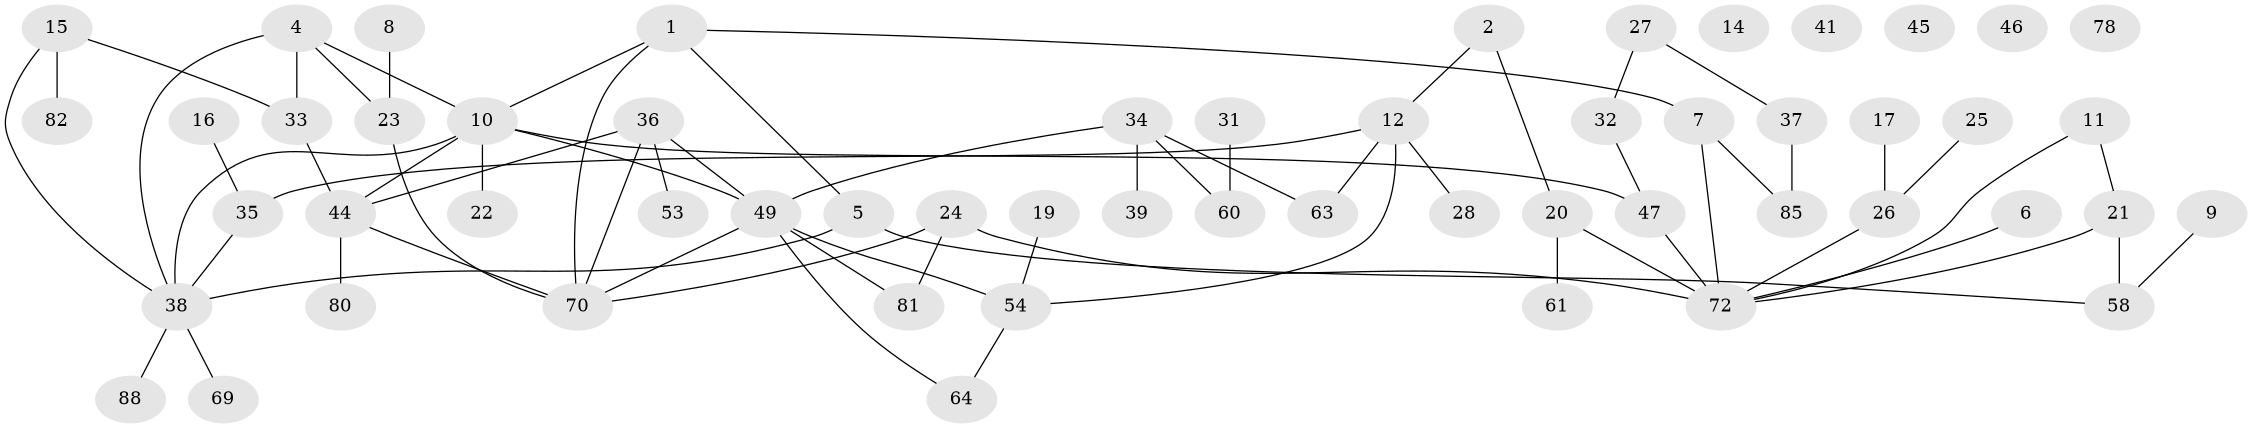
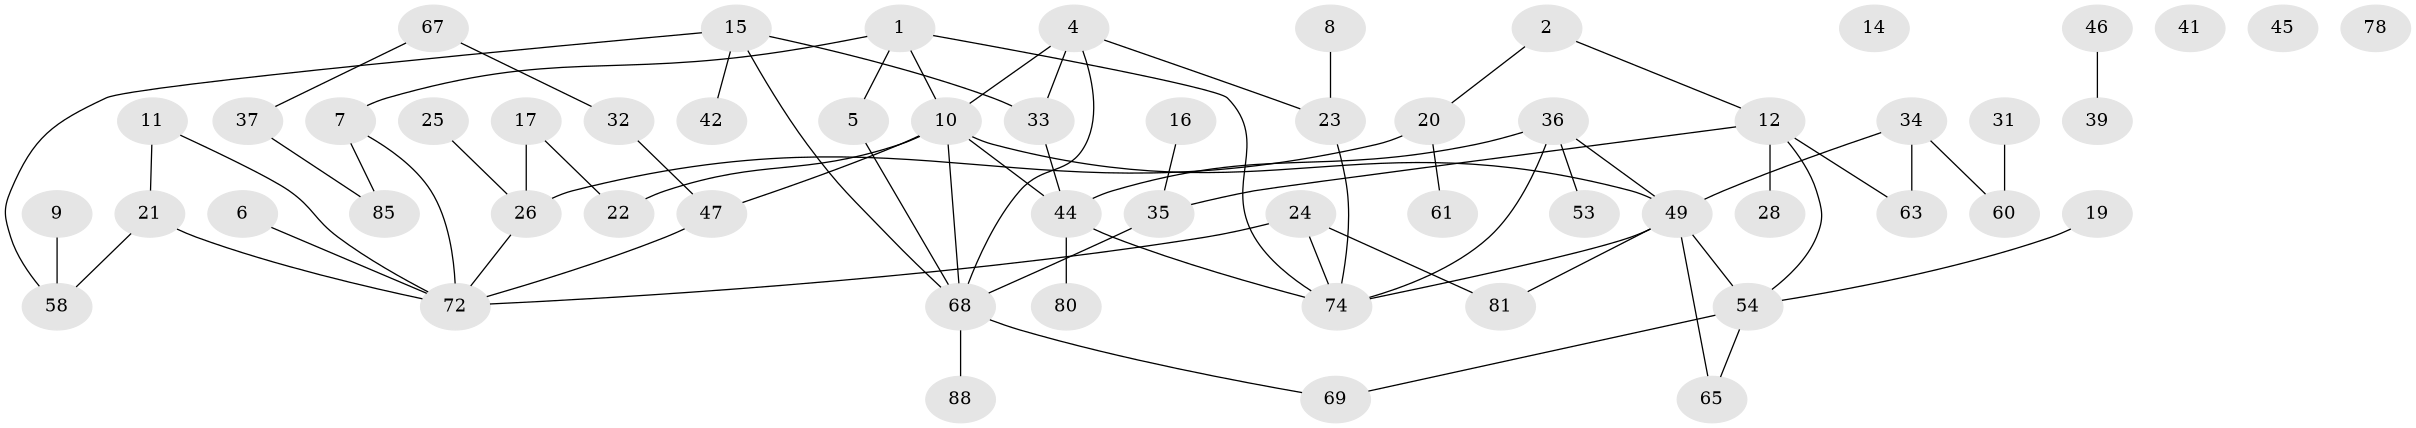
node "27": label "27" -> "67"
node "82": label "82" -> "42"
edge "17" -- "22": added
edge "34" -- "39": now "46" -- "39"
edge "20" -- "72": now "20" -- "26"
edge "5" -- "58": now "15" -- "58"
node "38": label "38" -> "68"
node "70": label "70" -> "74"
edge "54" -- "69": added
node "64": label "64" -> "65"
